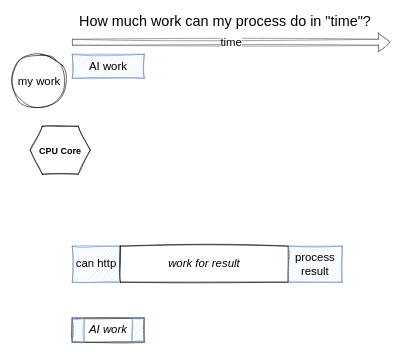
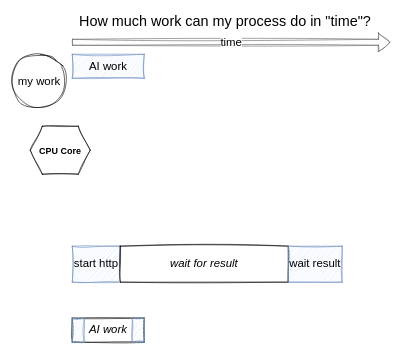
node "can http": label "can http" -> "start http"
node "work for result": label "work for result" -> "wait for result"
node "process result": label "process result" -> "wait result"
